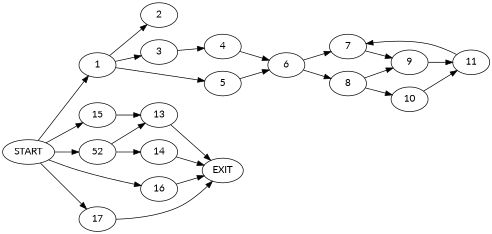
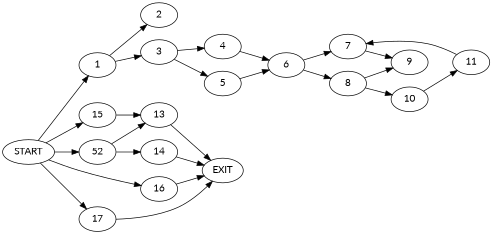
edge "9" -> "11": removed
edge "1" -> "5": now "3" -> "5"
